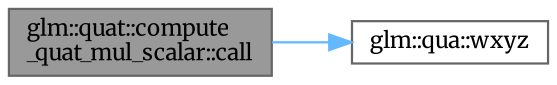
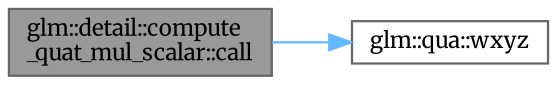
node "glm::quat::compute _quat_mul_scalar::call": label "glm::quat::compute _quat_mul_scalar::call" -> "glm::detail::compute _quat_mul_scalar::call"
